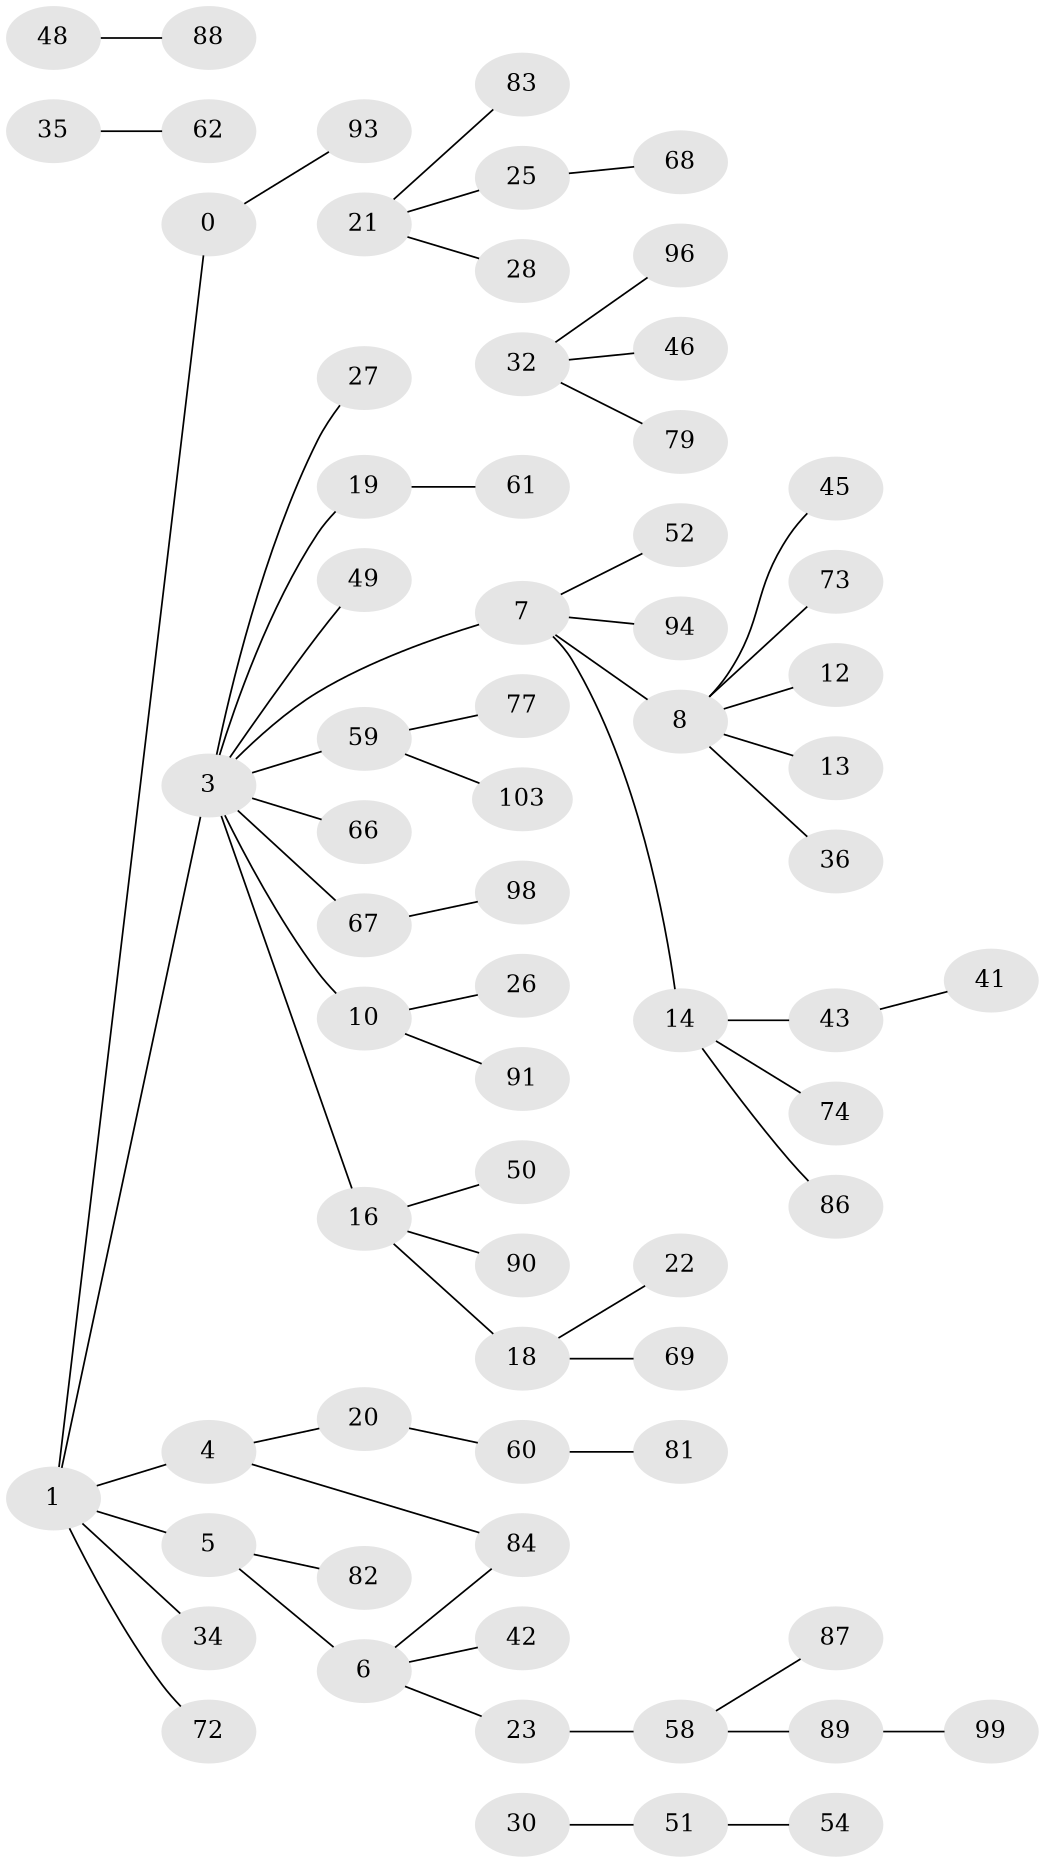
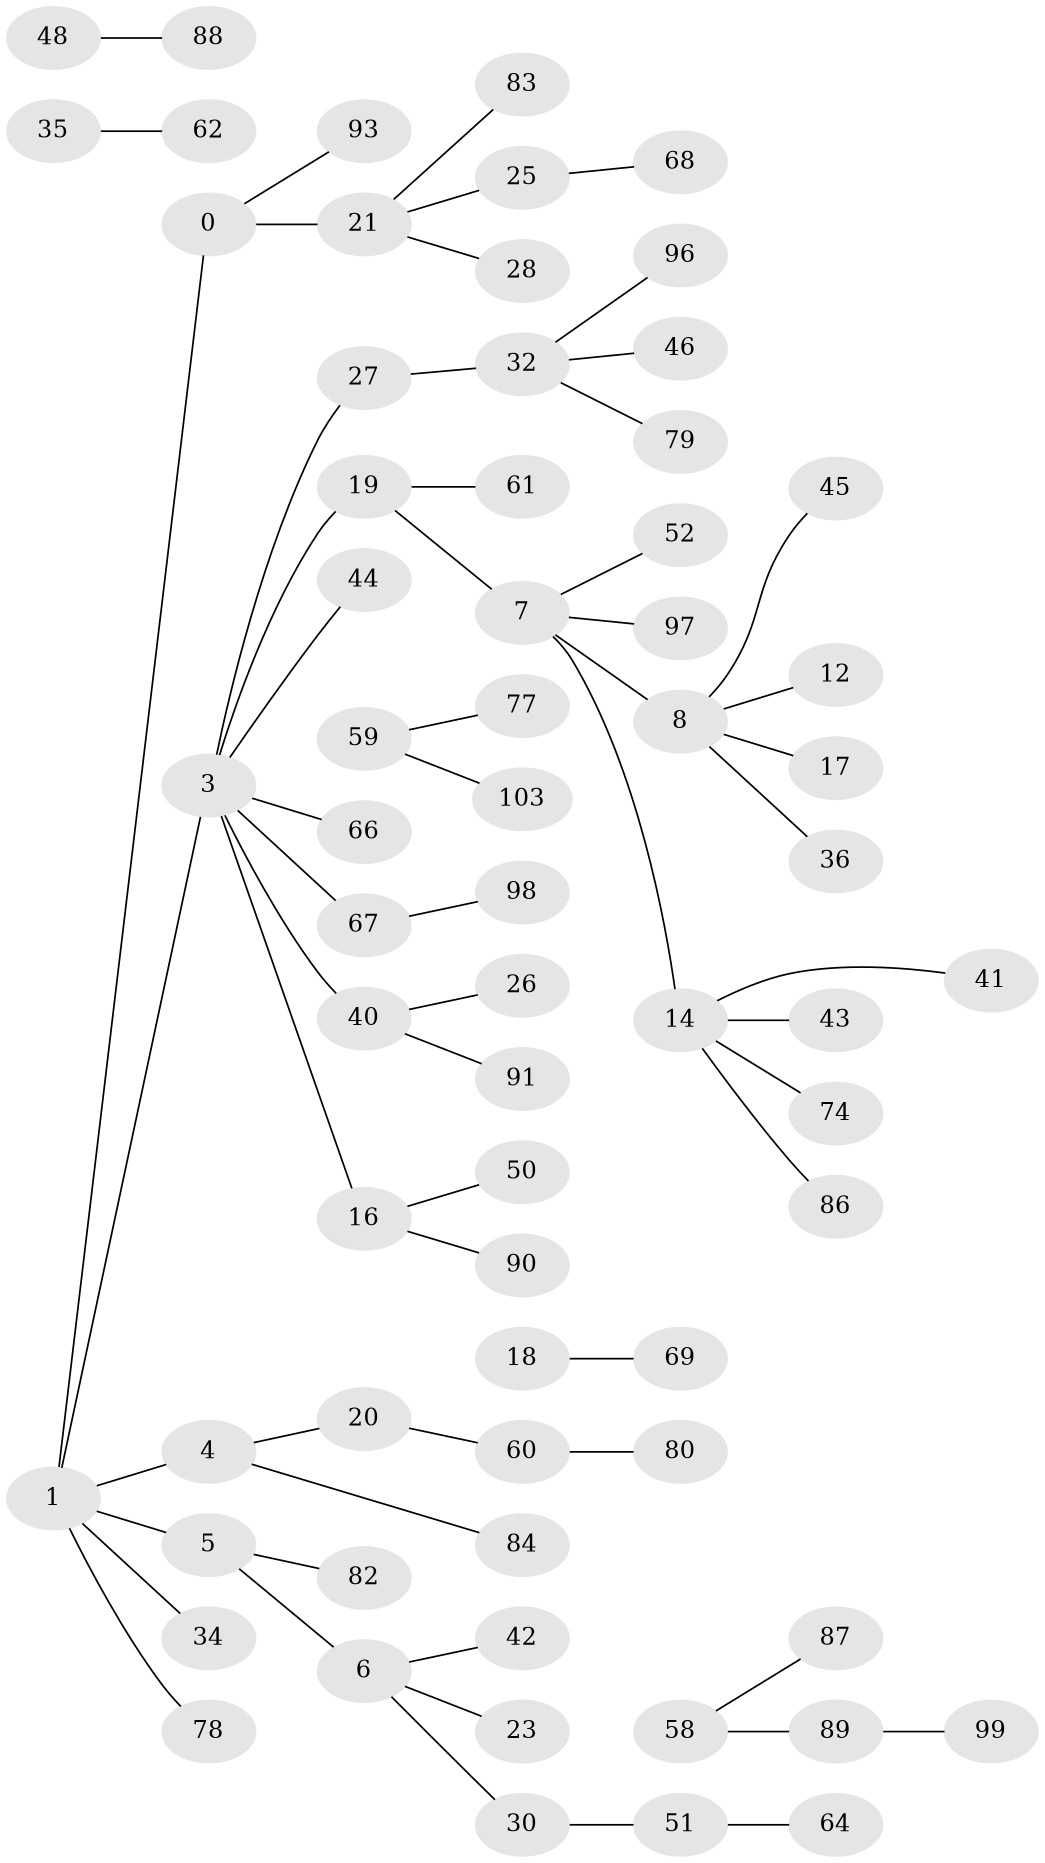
edge "0" -- "21": added
edge "32" -- "27": added
node "49": label "49" -> "44"
node "73": removed
node "94": label "94" -> "97"
edge "7" -- "3": now "7" -- "19"
edge "59" -- "3": removed
node "13": label "13" -> "17"
edge "41" -- "43": now "41" -- "14"
node "10": label "10" -> "40"
node "22": removed
edge "16" -- "18": removed
node "81": label "81" -> "80"
edge "84" -- "6": now "30" -- "6"
node "72": label "72" -> "78"
edge "23" -- "58": removed
node "54": label "54" -> "64"
